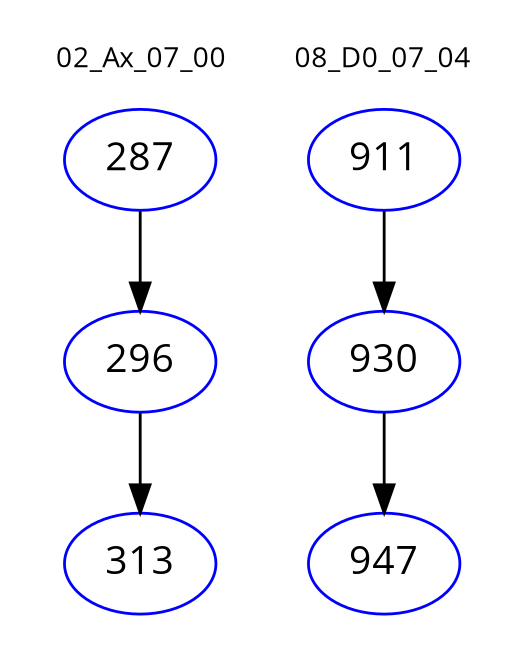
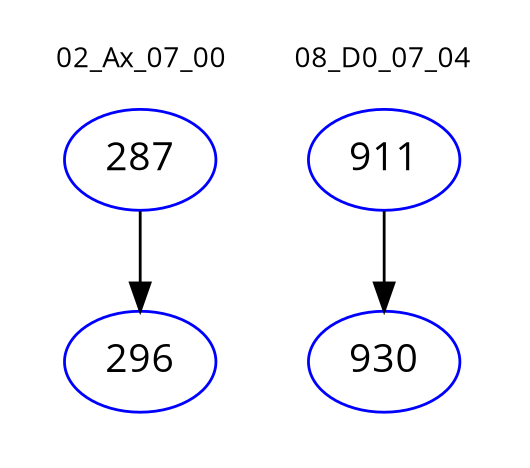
node "313": removed
node "947": removed
